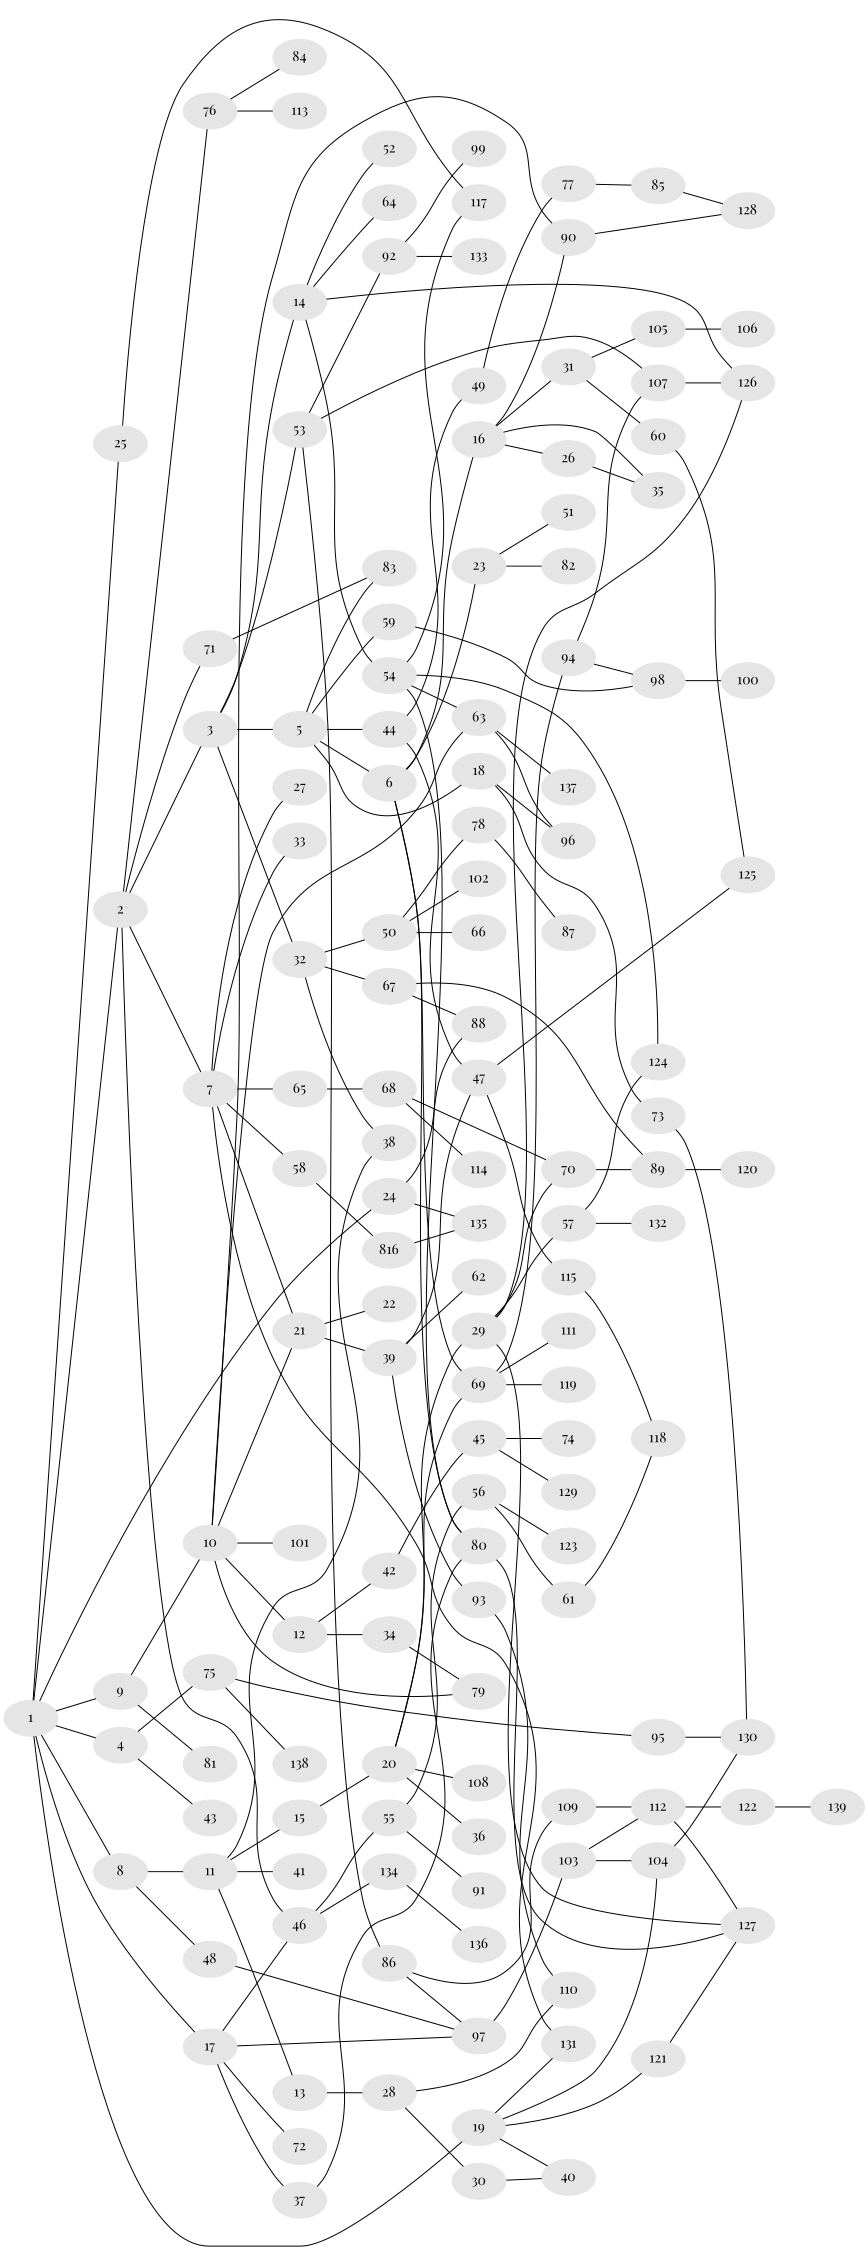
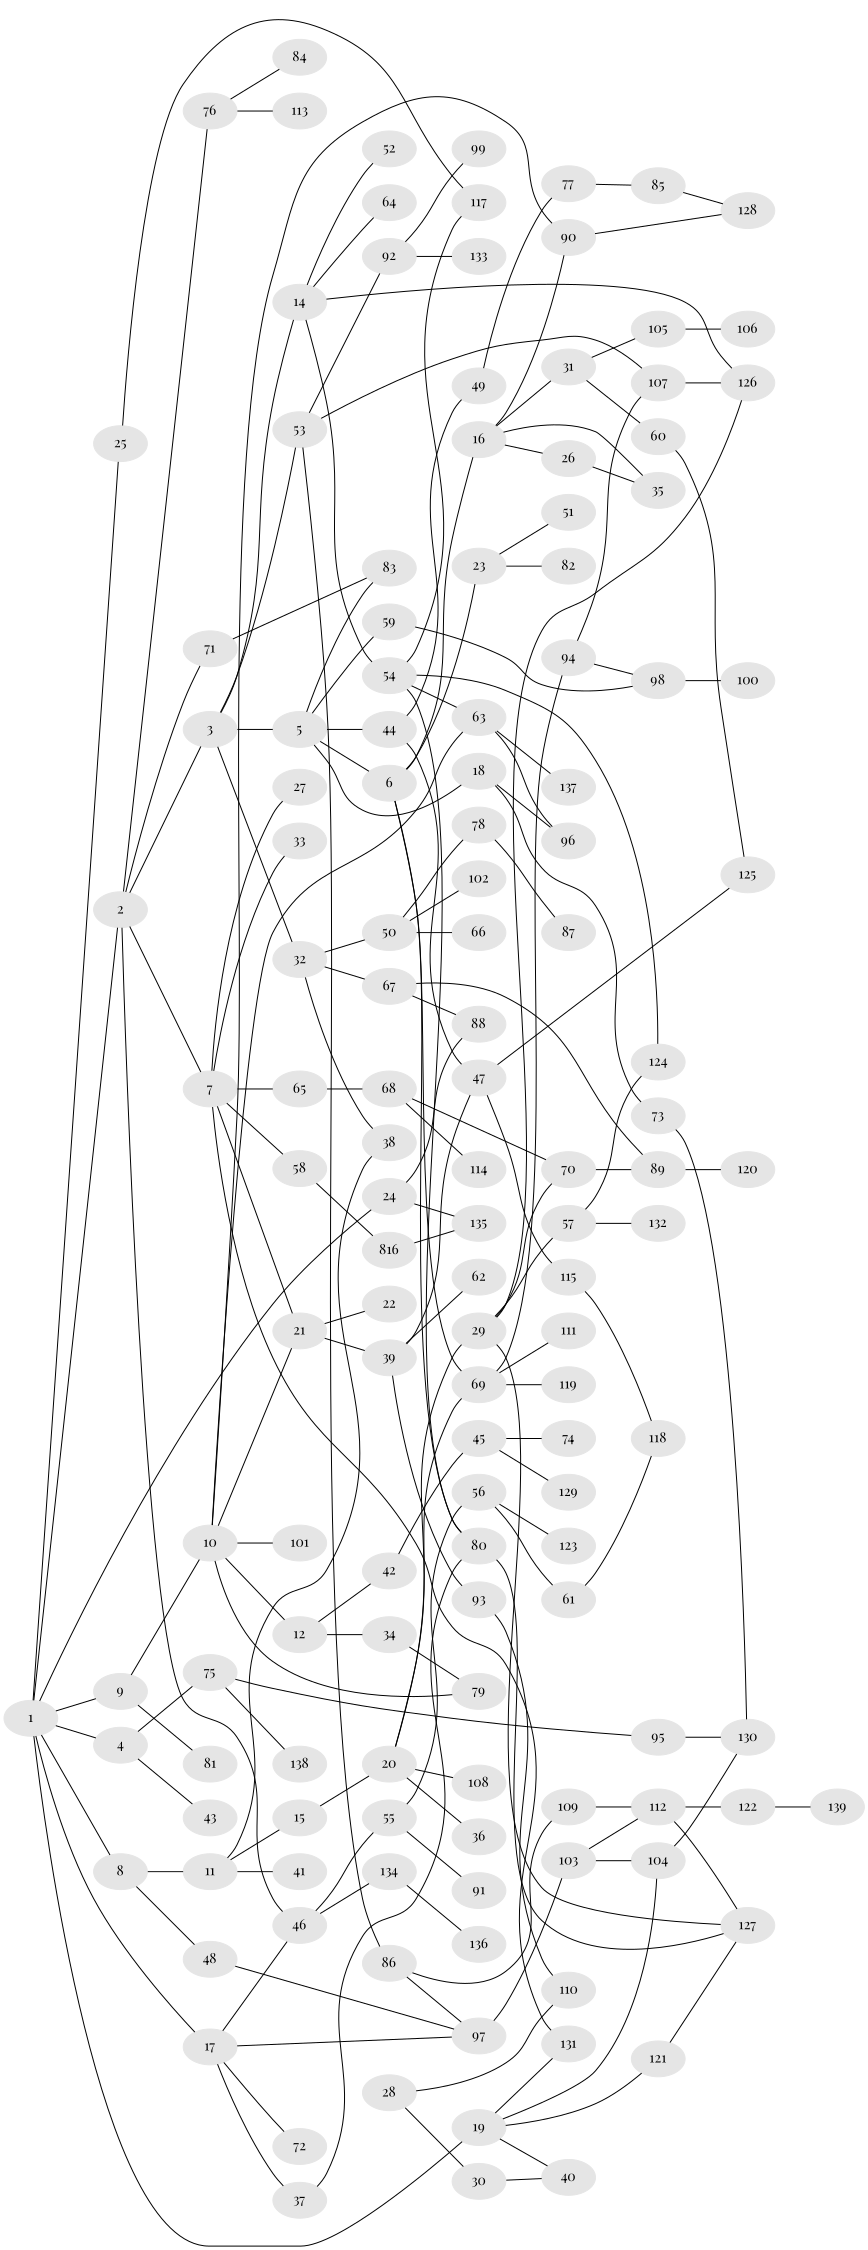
node "13": removed
